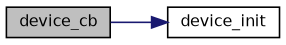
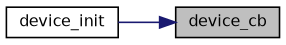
edge "device_cb" -> "device_init": reversed
